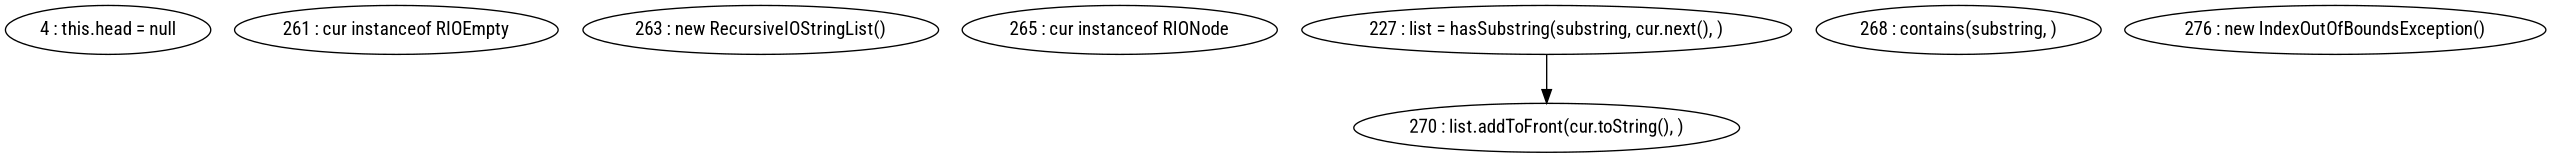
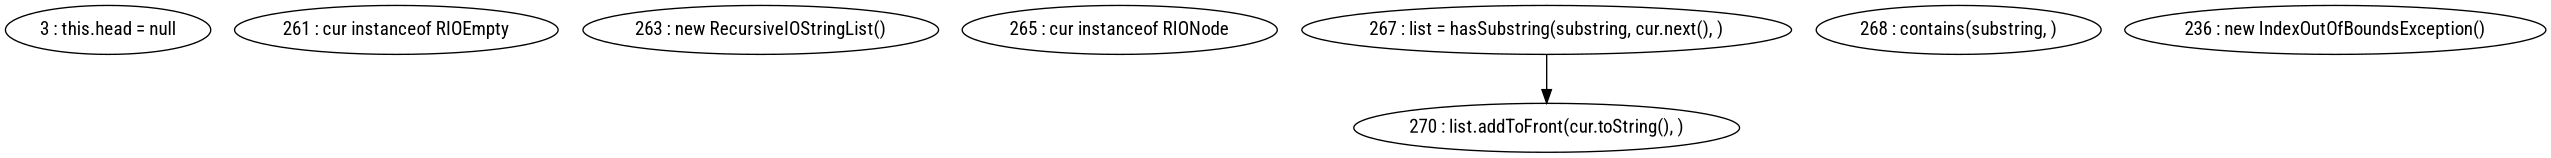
node "4 : this.head = null": label "4 : this.head = null" -> "3 : this.head = null"
node "227 : list = hasSubstring(substring, cur.next(), )": label "227 : list = hasSubstring(substring, cur.next(), )" -> "267 : list = hasSubstring(substring, cur.next(), )"
node "276 : new IndexOutOfBoundsException()": label "276 : new IndexOutOfBoundsException()" -> "236 : new IndexOutOfBoundsException()"
